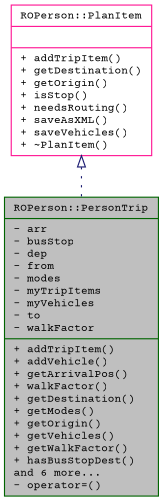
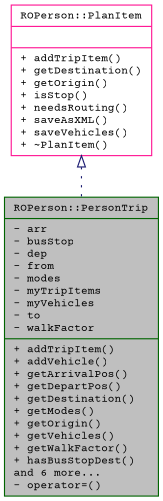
node "ROPerson::PersonTrip": text "+ walkFactor()" -> "+ getDepartPos()"
